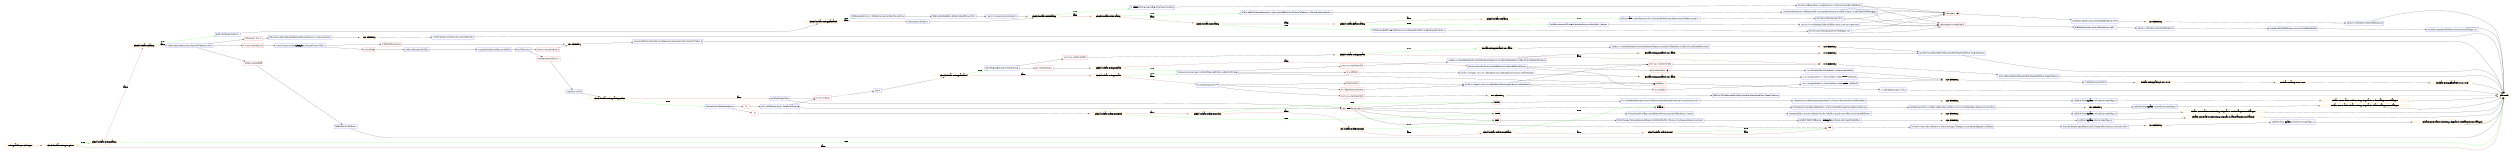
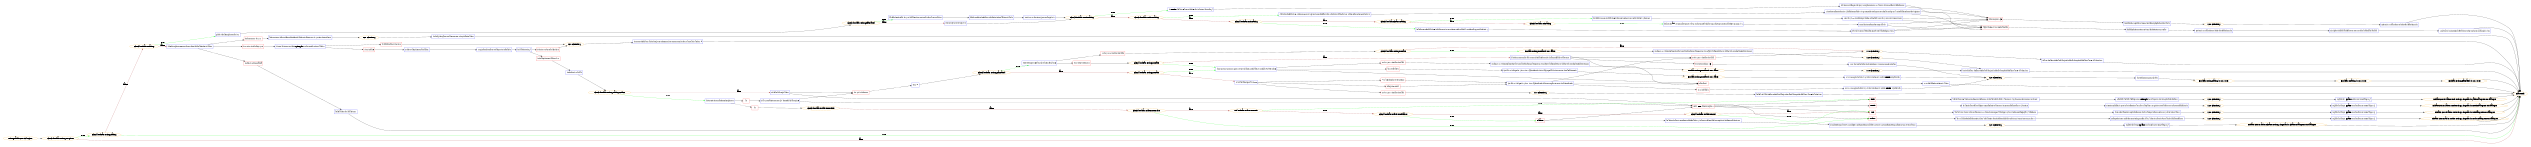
edge "สมาชิก Hex ที่ข้าตามหาอยู่คือ…" -> "Eleanor": reversed
edge "Check boolean DrifterIntoLettie" -> "Lettie": removed, label "true"
edge "Aoi boolean DrifterIntoAmir" -> "Check boolean DrifterIntoEleanor": label "false" -> "true"
